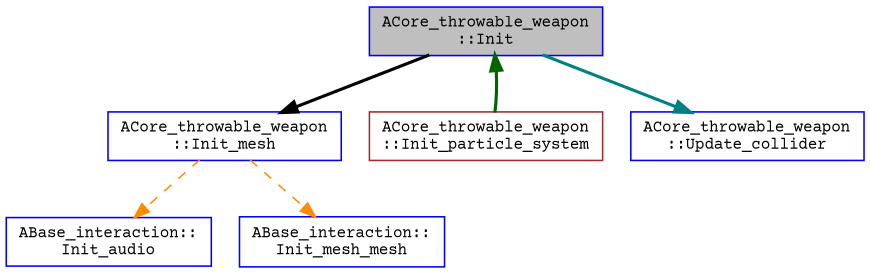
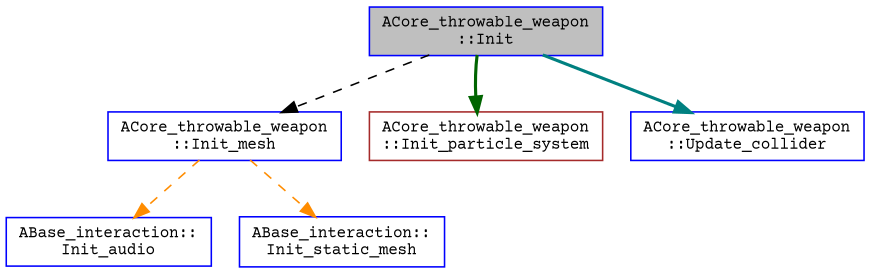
edge "ACore_throwable_weapon ::Init" -> "ACore_throwable_weapon ::Init_mesh": style bold -> dashed
edge "ACore_throwable_weapon ::Init_particle_system" -> "ACore_throwable_weapon ::Init": reversed
node "ABase_interaction:: Init_mesh_mesh": label "ABase_interaction:: Init_mesh_mesh" -> "ABase_interaction:: Init_static_mesh"
